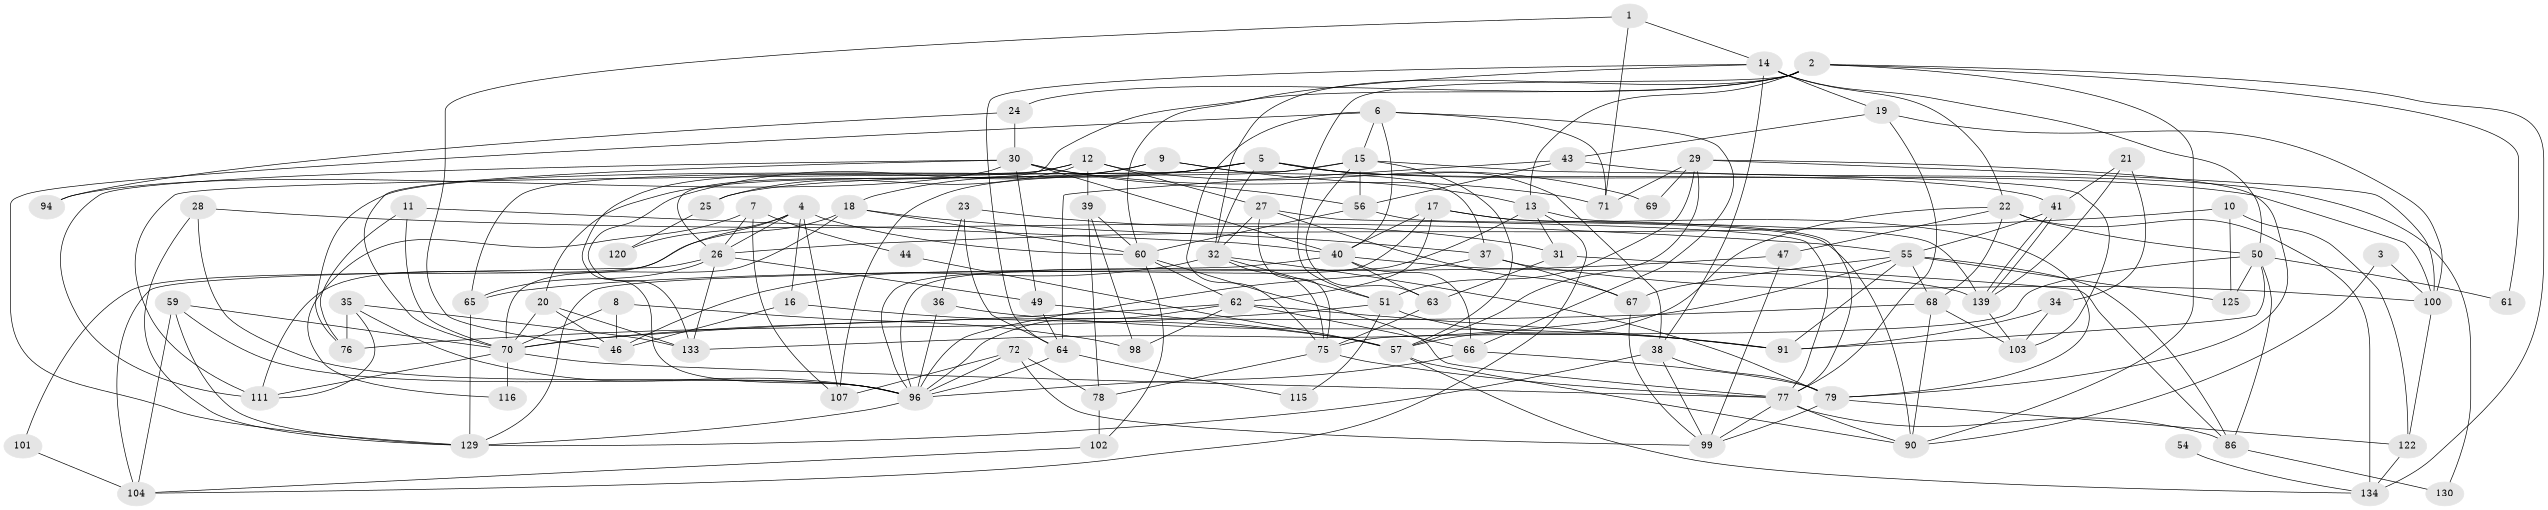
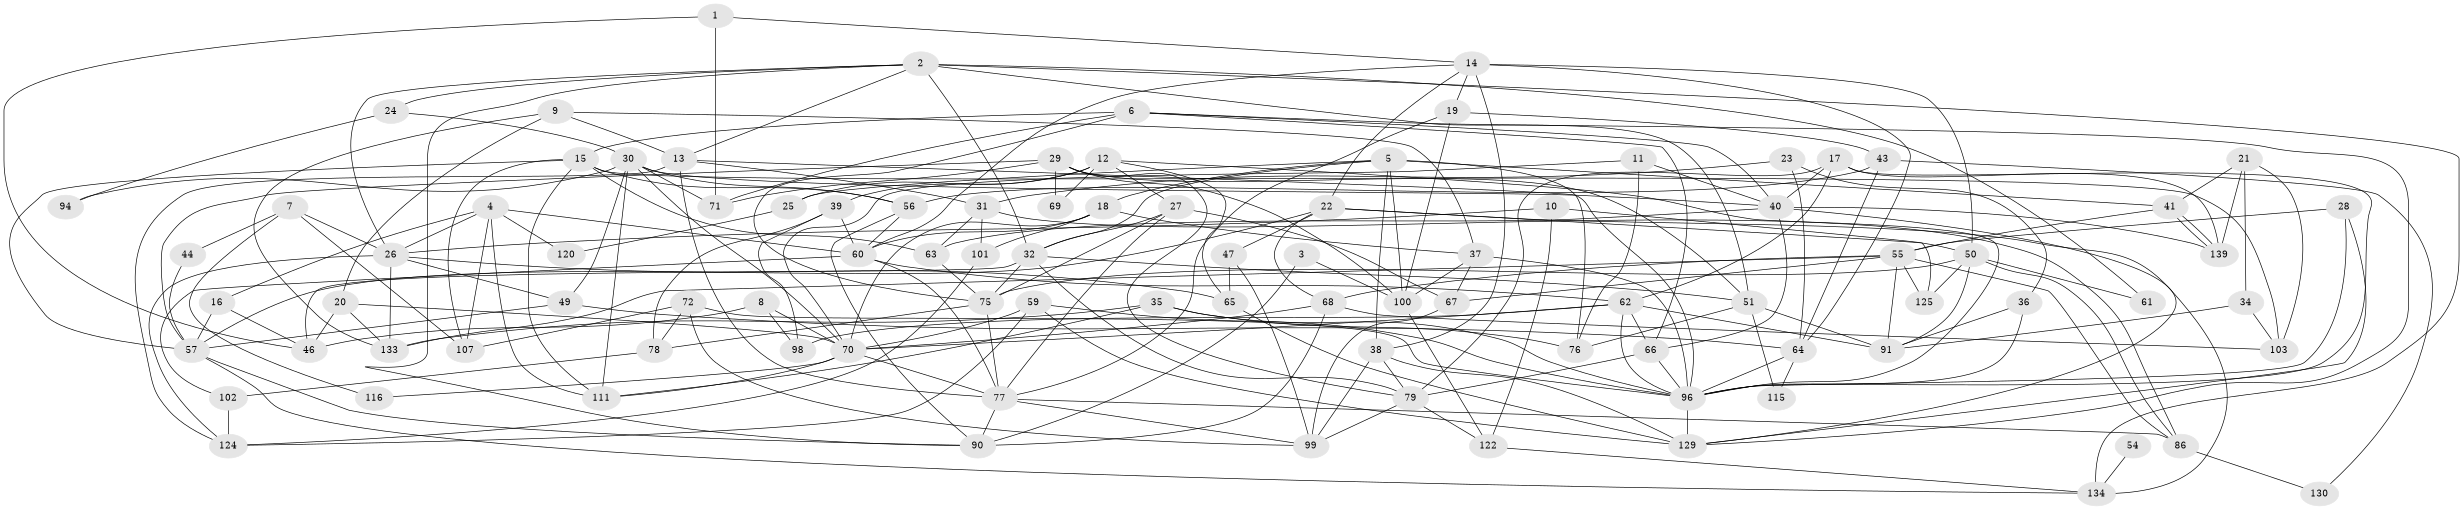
edge "31" -- "101": added
edge "139" -- "103": now "21" -- "103"
node "104": label "104" -> "124"
